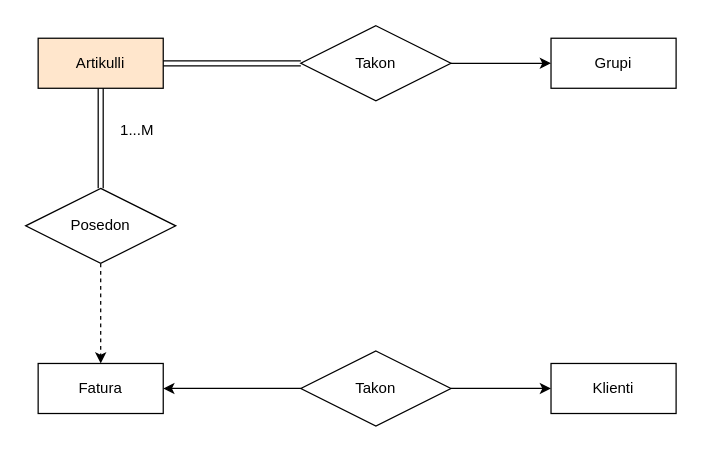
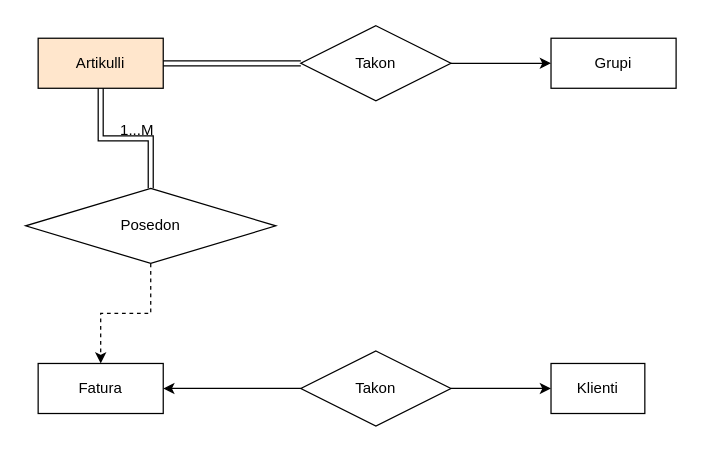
node "Posedon": size 150x75 -> 250x75
node "Klienti": size 125x50 -> 94x50
